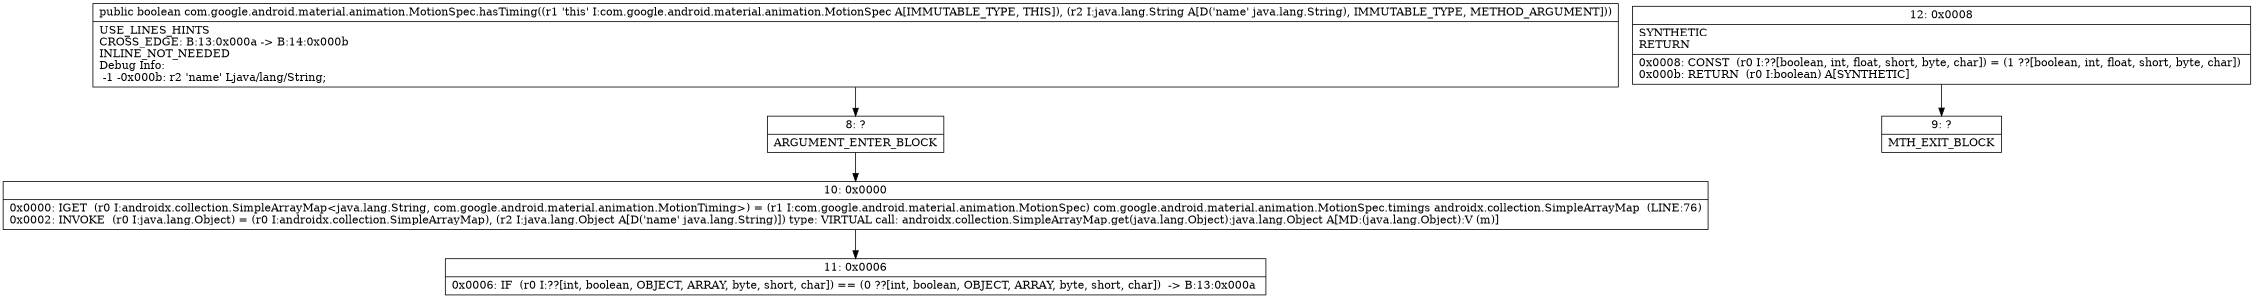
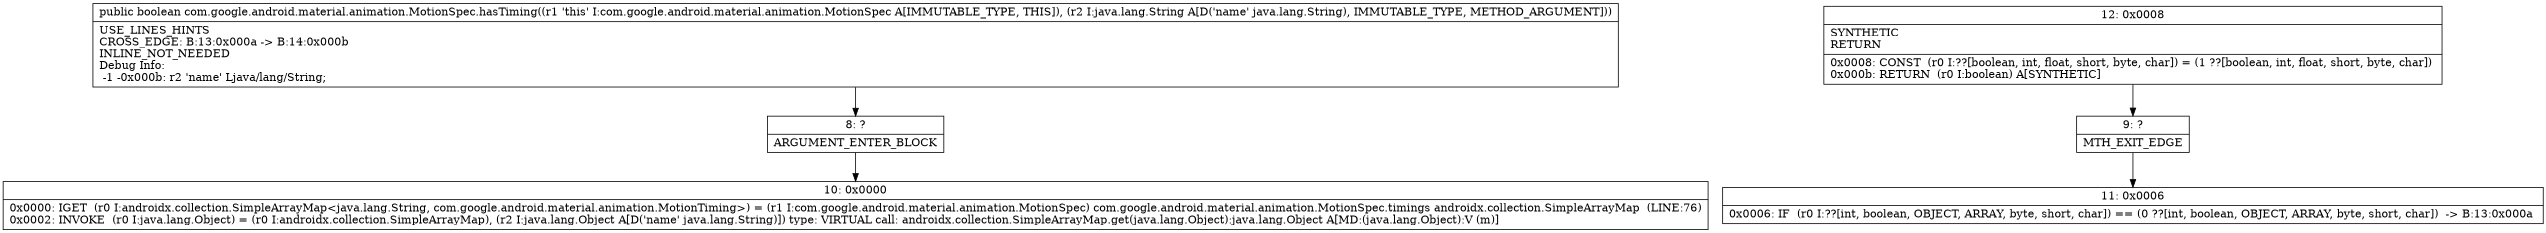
node "9: ?": text "MTH_EXIT_BLOCK" -> "MTH_EXIT_EDGE"
edge "10: 0x0000" -> "11: 0x0006": now "9: ?" -> "11: 0x0006"
